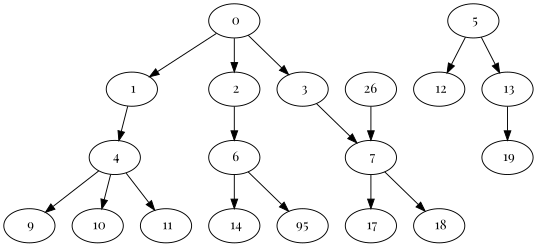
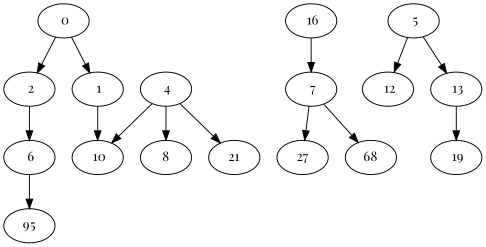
node "3": removed
node "26": label "26" -> "16"
edge "1" -> "4": now "1" -> "10"
node "9": label "9" -> "8"
node "11": label "11" -> "21"
node "14": removed
node "17": label "17" -> "27"
node "18": label "18" -> "68"
